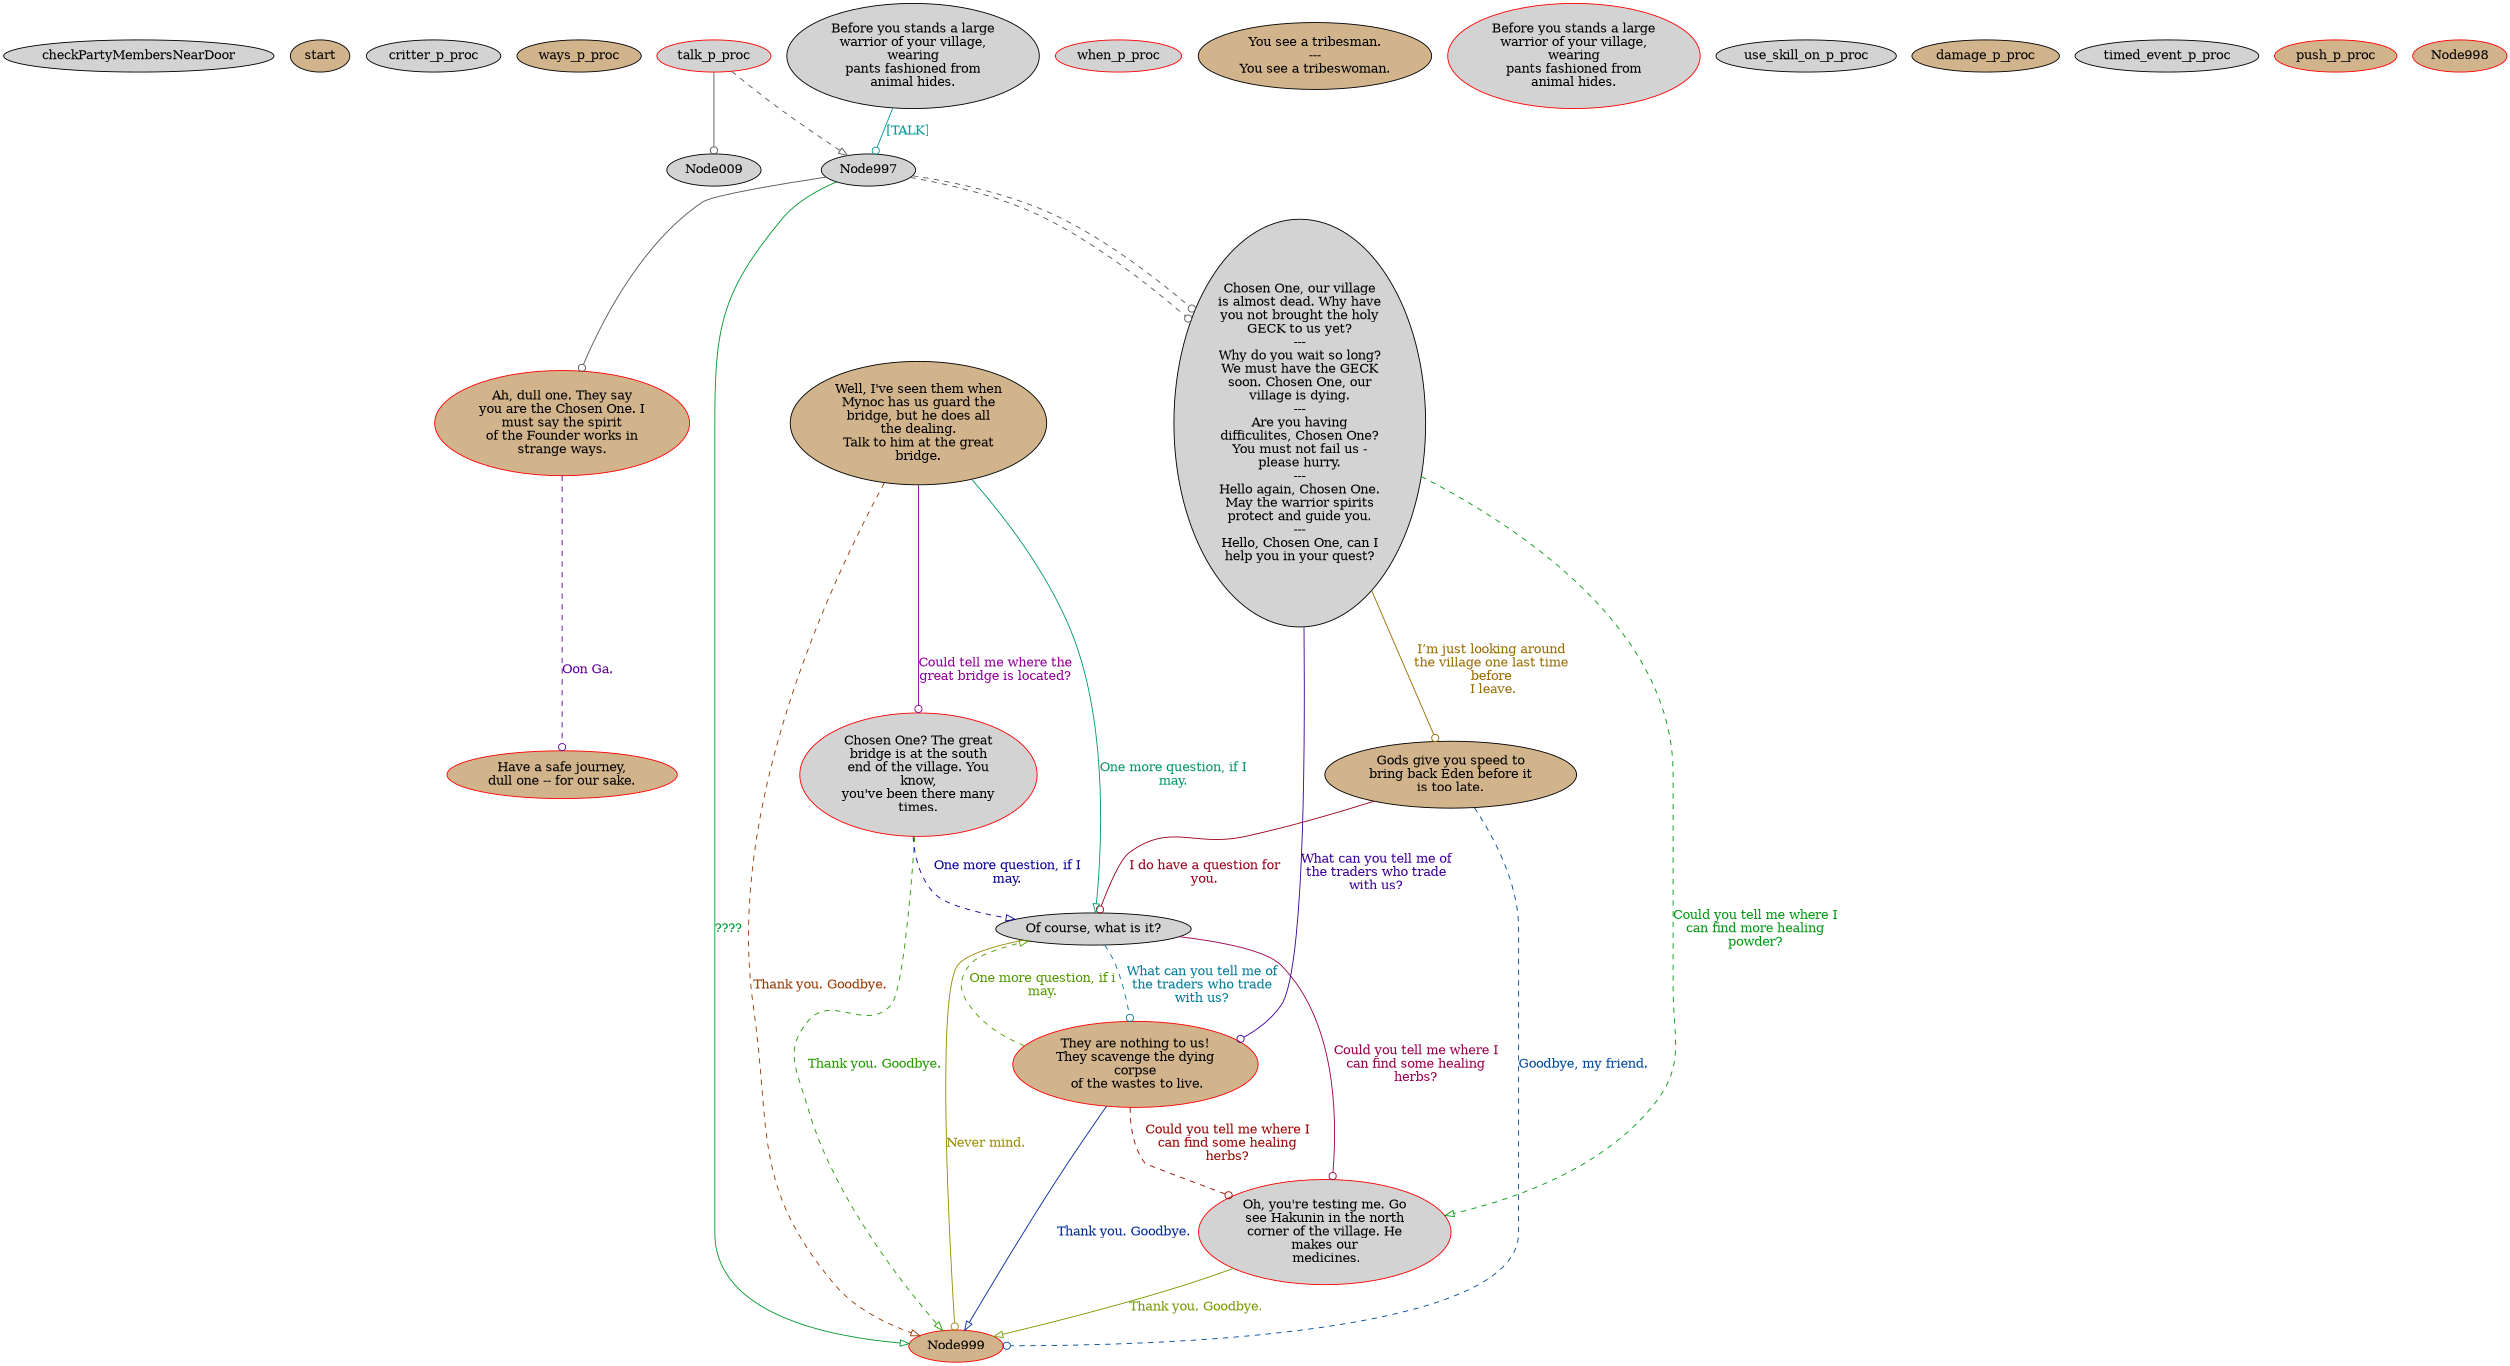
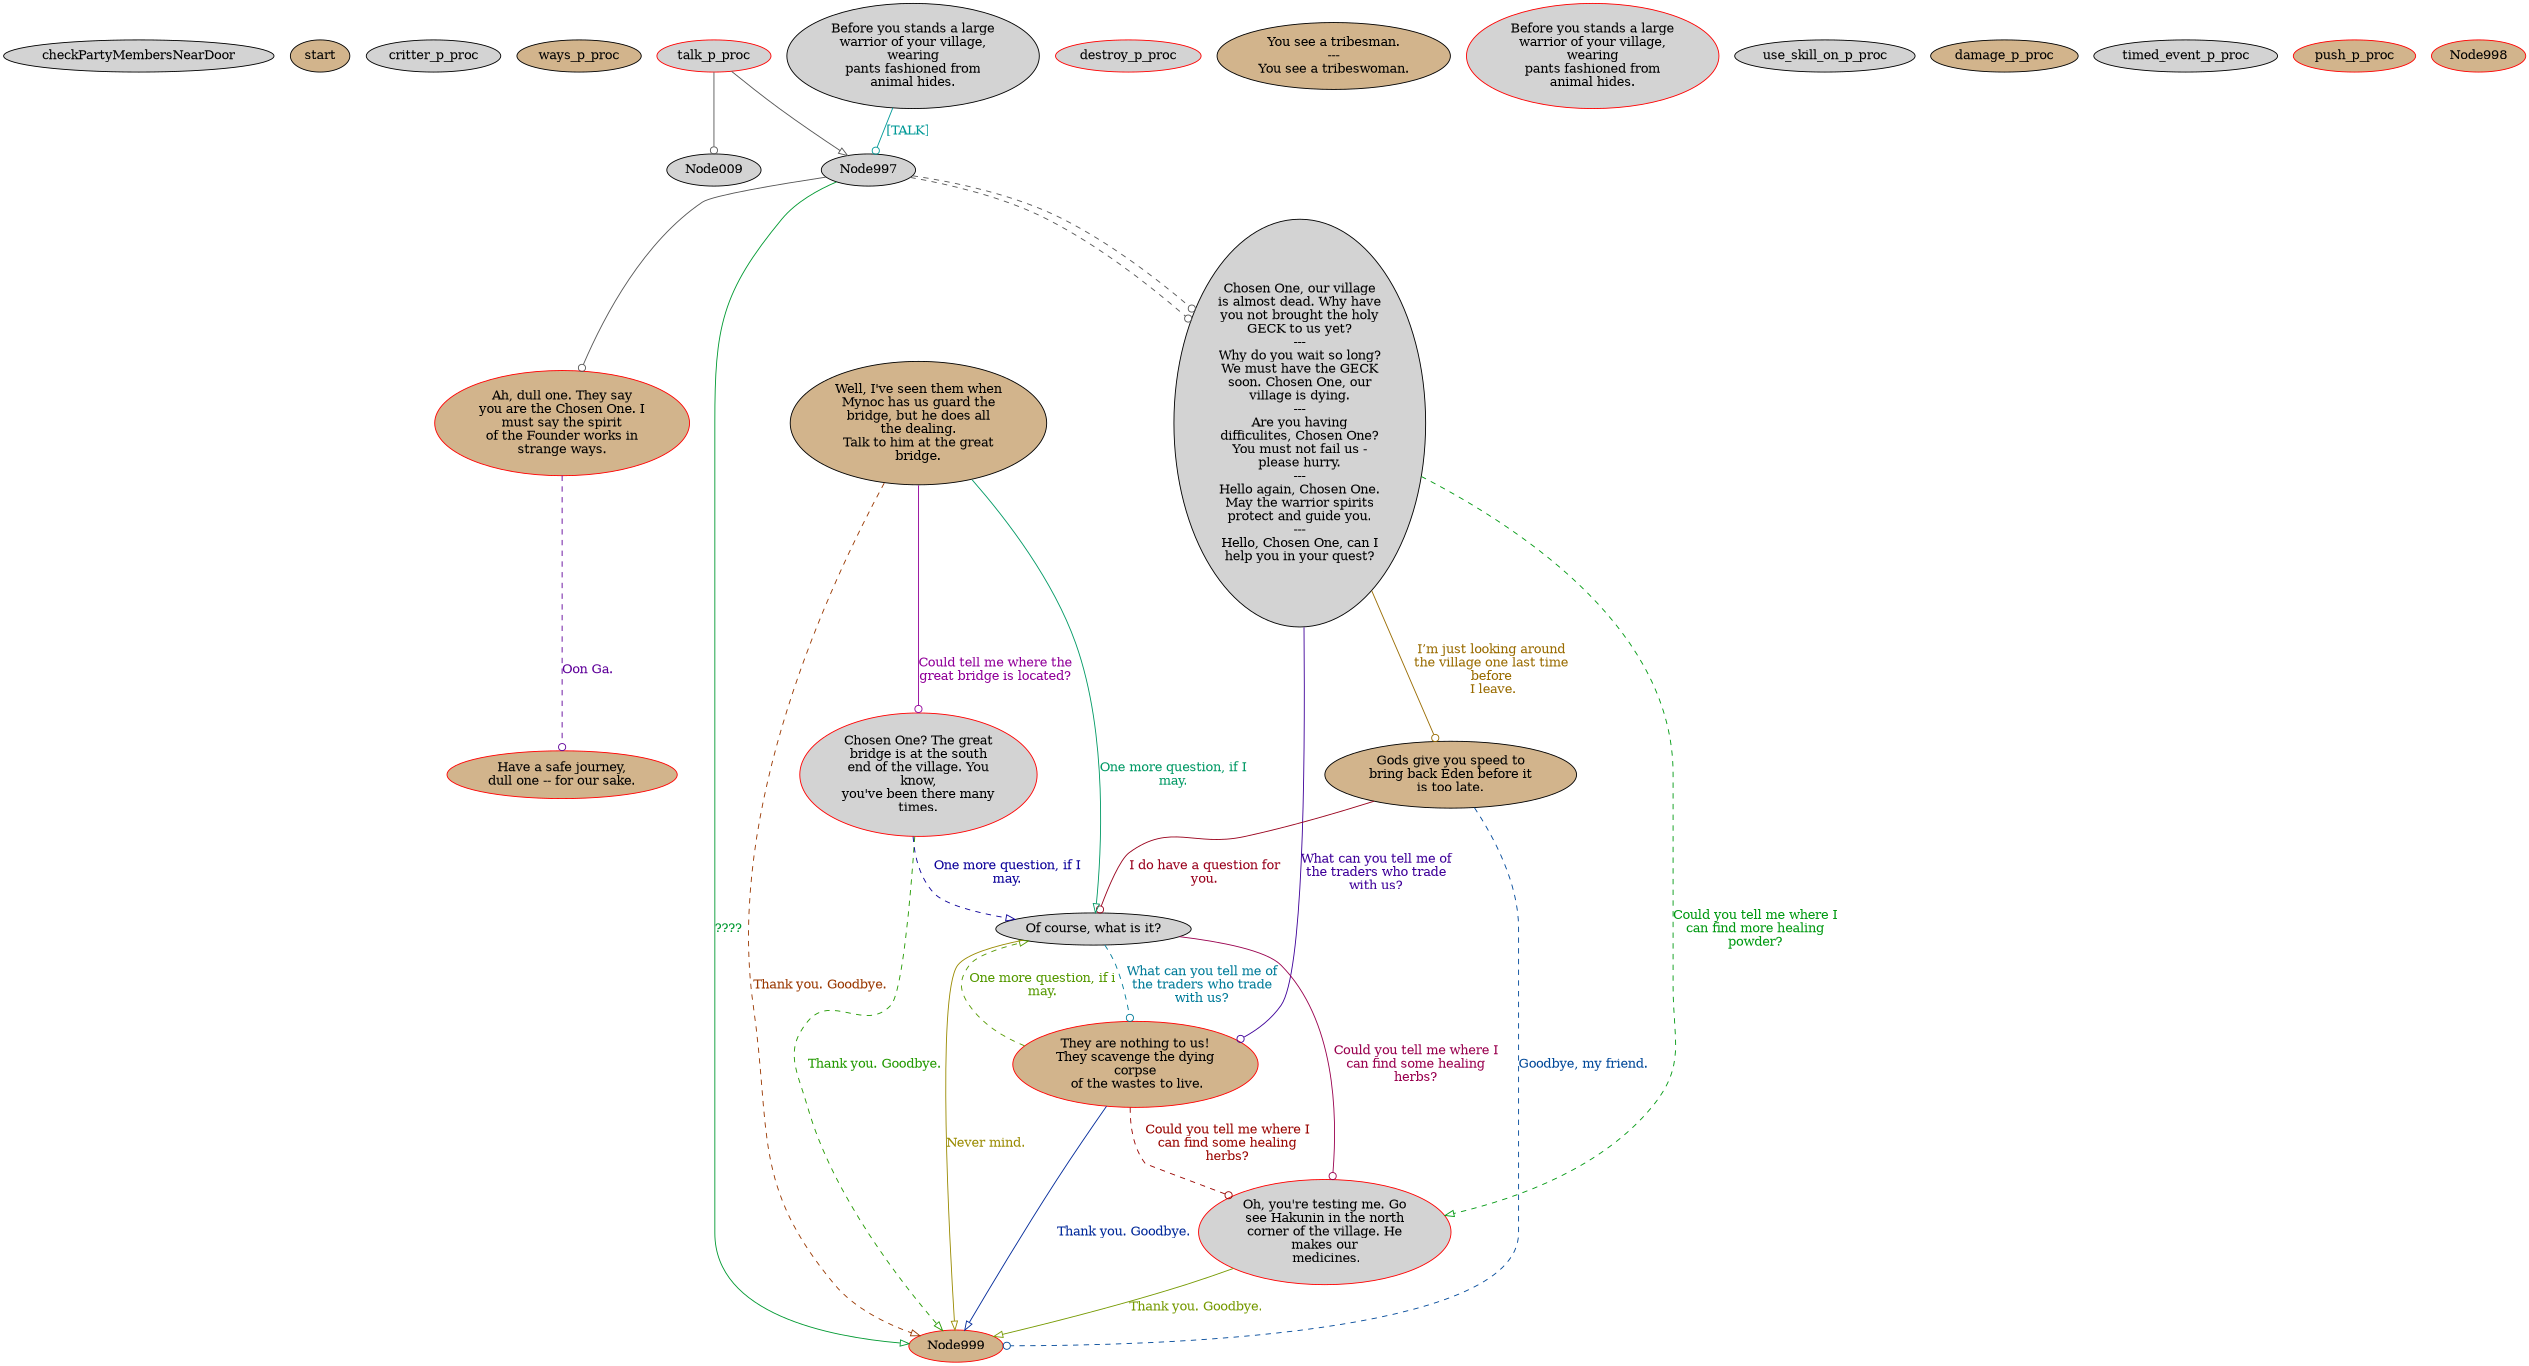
node "when_p_proc": label "when_p_proc" -> "destroy_p_proc"
edge "talk_p_proc" -> "Node997": style dashed -> solid
edge "Of course, what is it?" -> "Node999": arrowhead odot -> onormal
